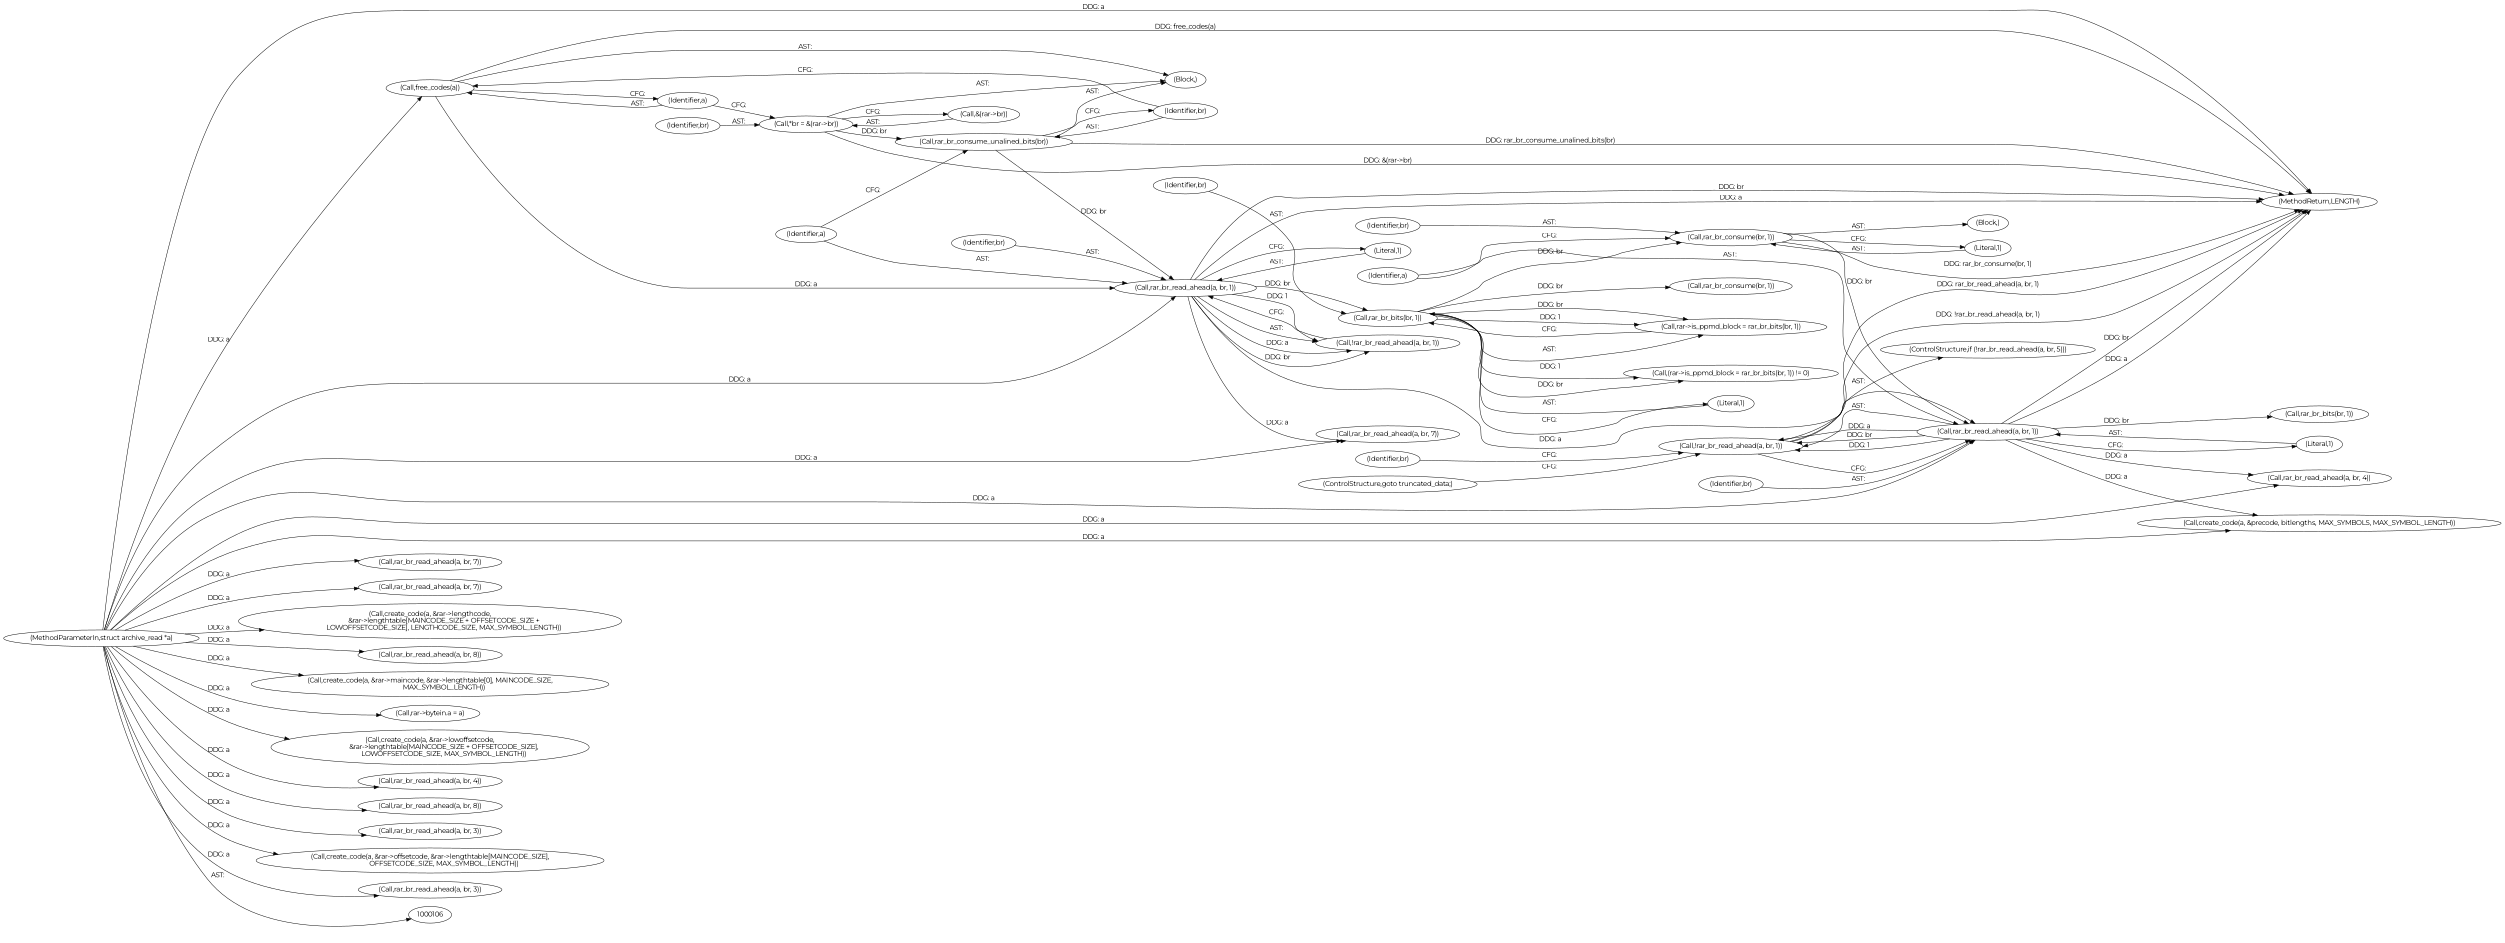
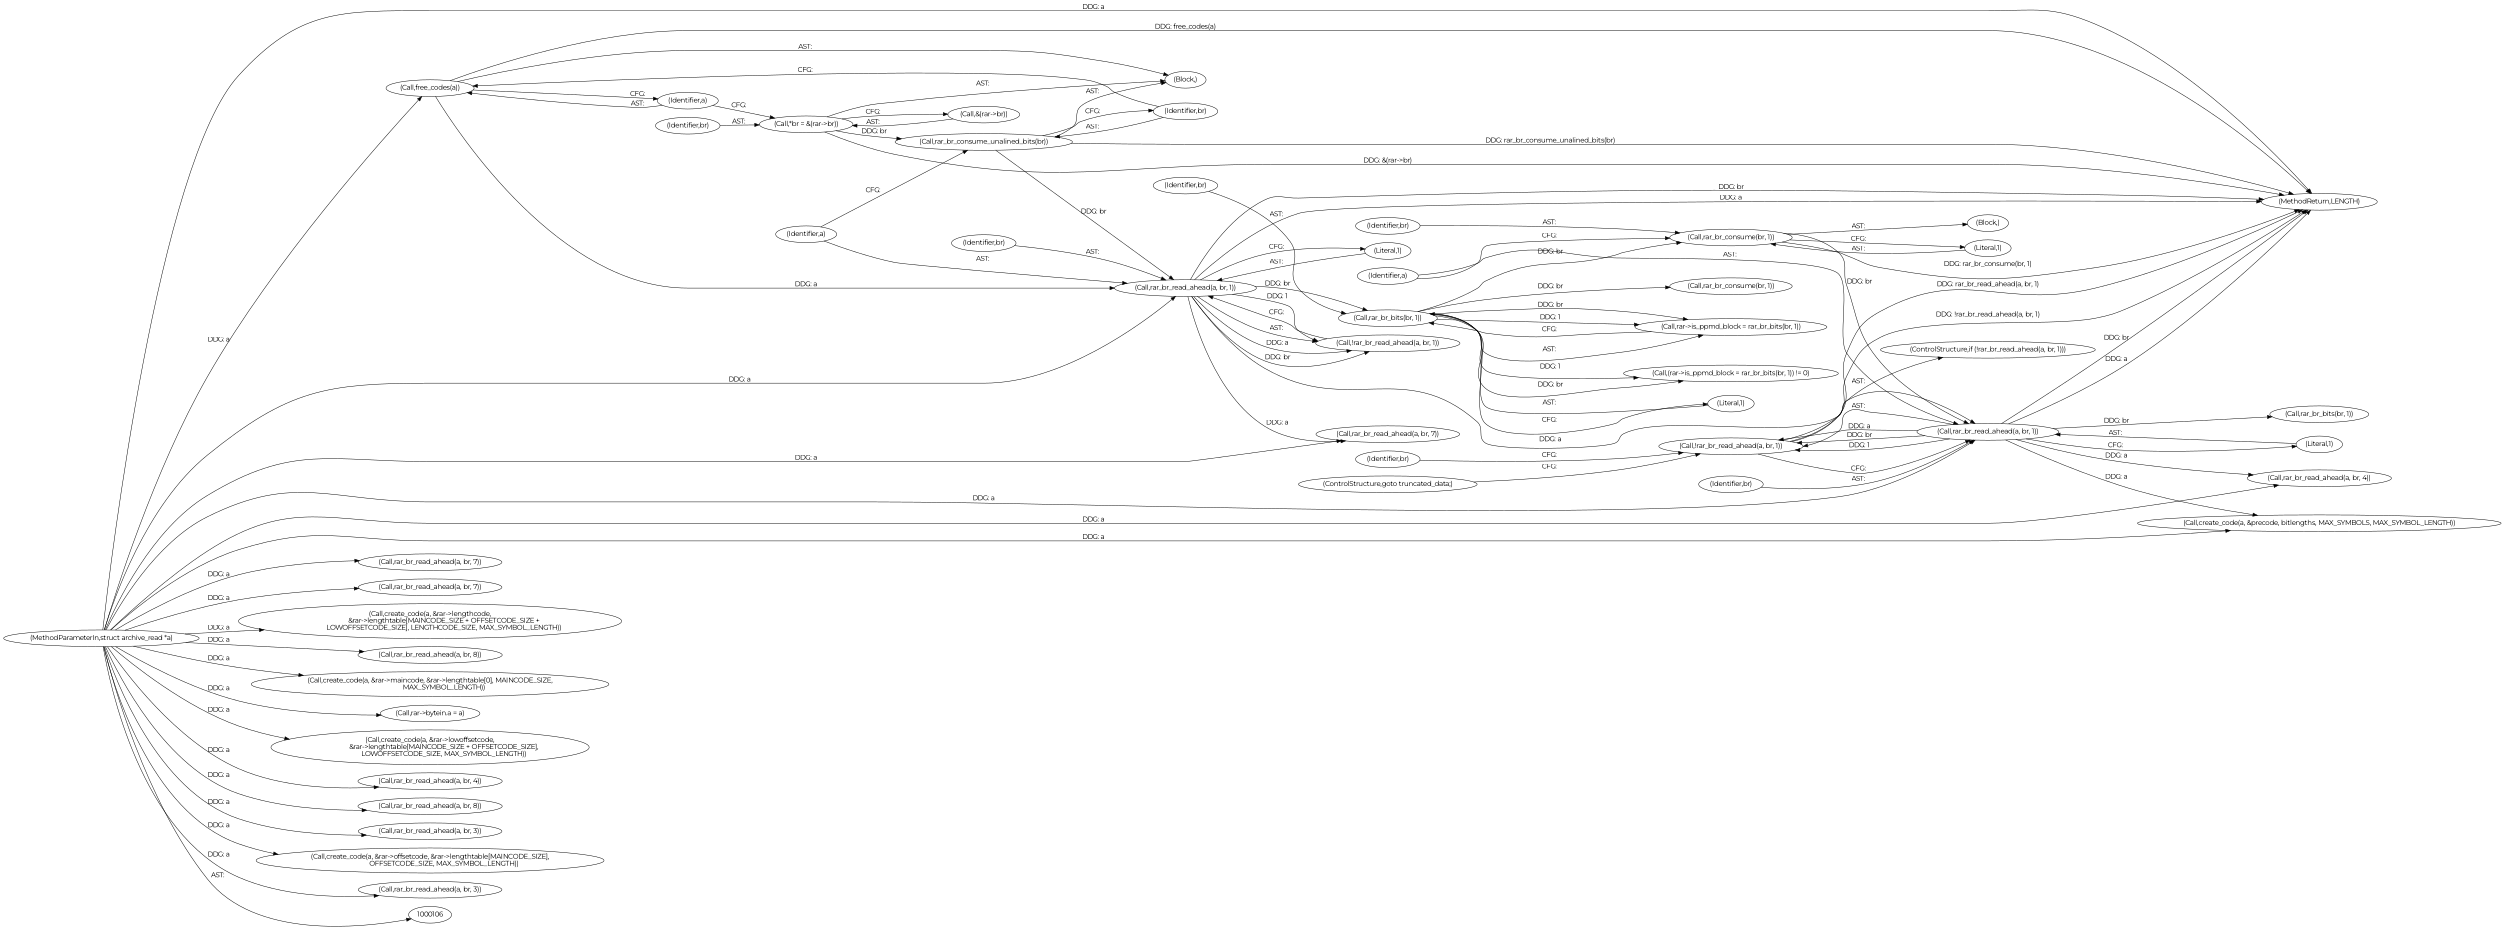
node "(ControlStructure,if (!rar_br_read_ahead(a, br, 5)))": label "(ControlStructure,if (!rar_br_read_ahead(a, br, 5)))" -> "(ControlStructure,if (!rar_br_read_ahead(a, br, 1)))"
